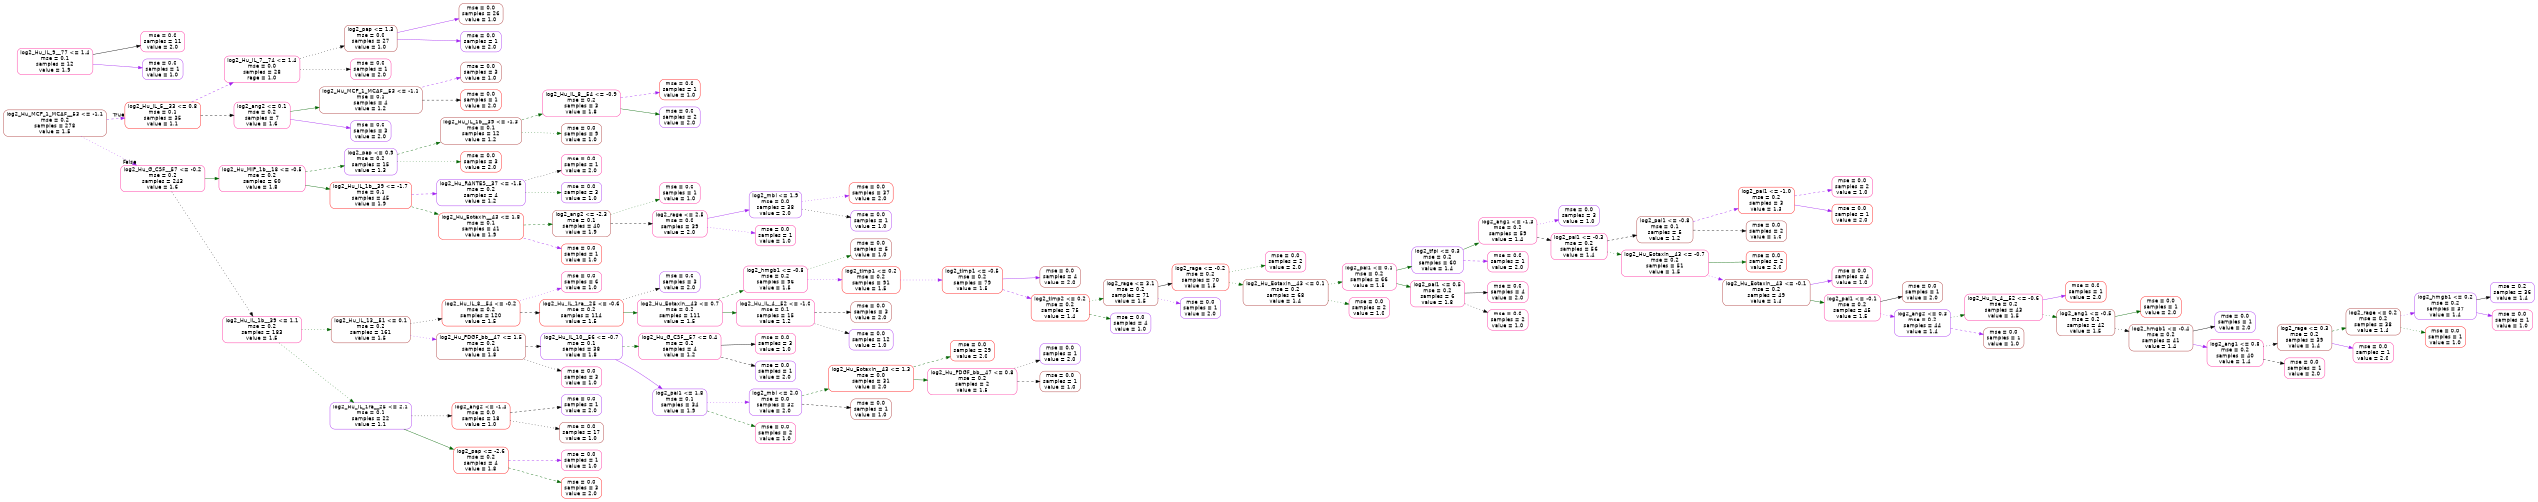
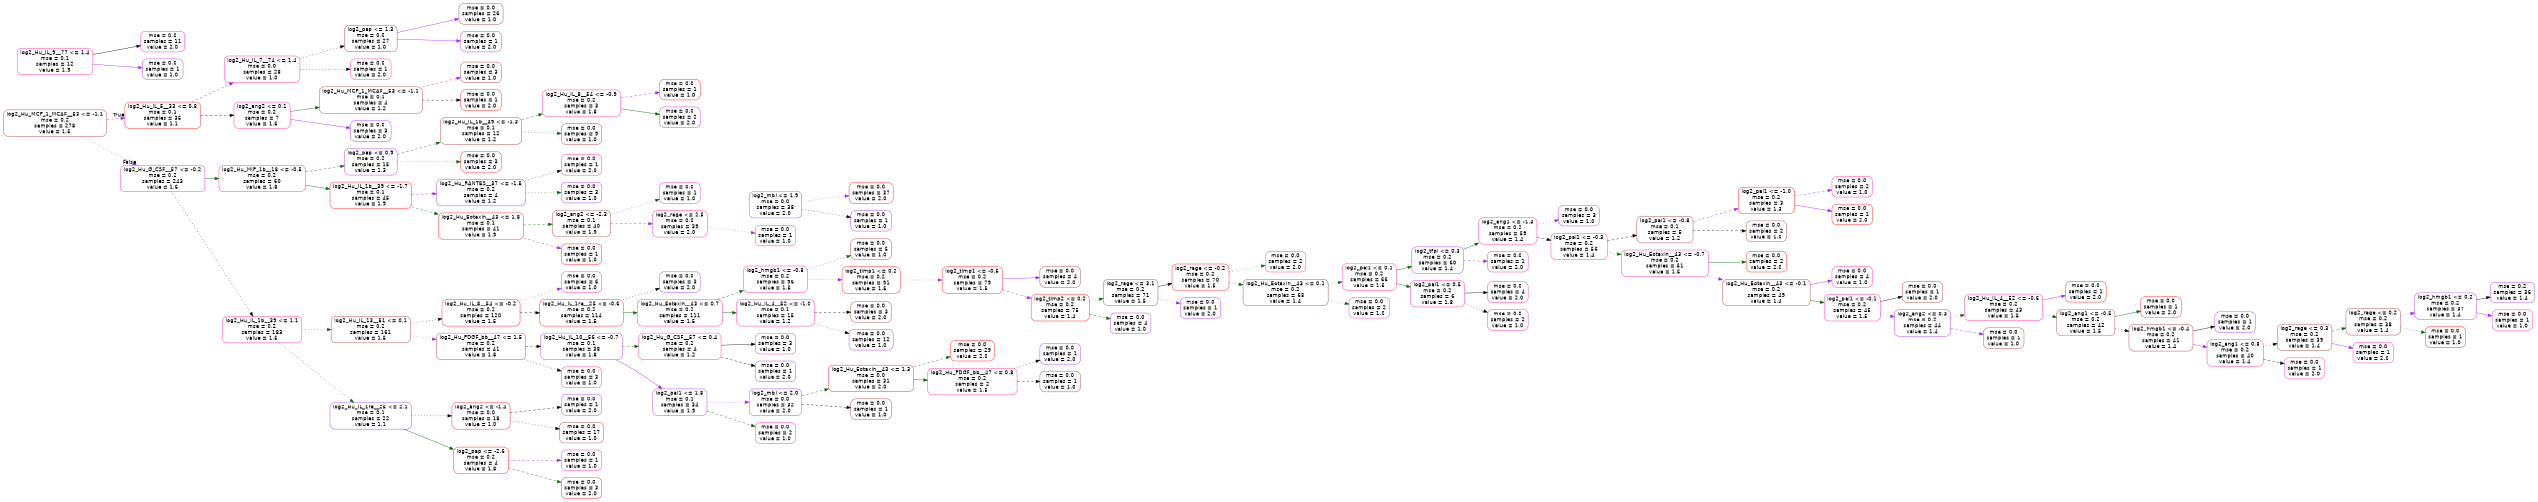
node "log2_Hu_IL_7__74 <= 1.4 mse = 0.0 samples = 28 rage = 1.0": label "log2_Hu_IL_7__74 <= 1.4 mse = 0.0 samples = 28 rage = 1.0" -> "log2_Hu_IL_7__74 <= 1.4 mse = 0.0 samples = 28 value = 1.0"
edge "log2_rage <= 2.5 mse = 0.0 samples = 39 value = 2.0" -> "log2_mbl <= 1.9 mse = 0.0 samples = 38 value = 2.0": removed
edge "log2_ang2 <= -2.3 mse = 0.1 samples = 40 value = 1.9" -> "log2_rage <= 2.5 mse = 0.0 samples = 39 value = 2.0": color black -> purple
